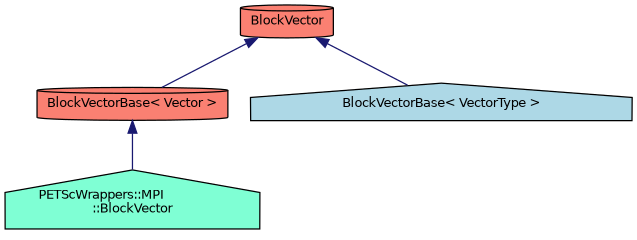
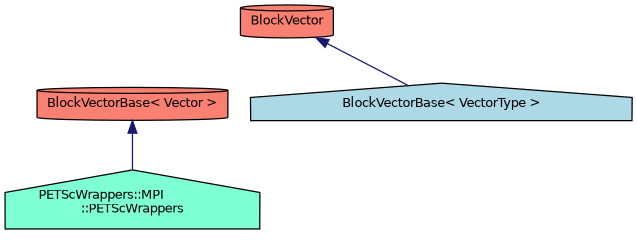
edge "BlockVectorBase< Vector >" -> "BlockVector": removed
node "PETScWrappers::MPI ::BlockVector": label "PETScWrappers::MPI ::BlockVector" -> "PETScWrappers::MPI ::PETScWrappers"
